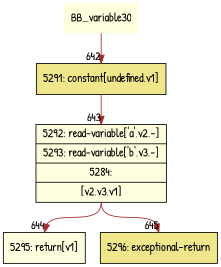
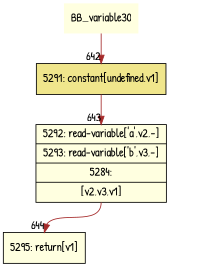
node "5296: exceptional-return": removed
